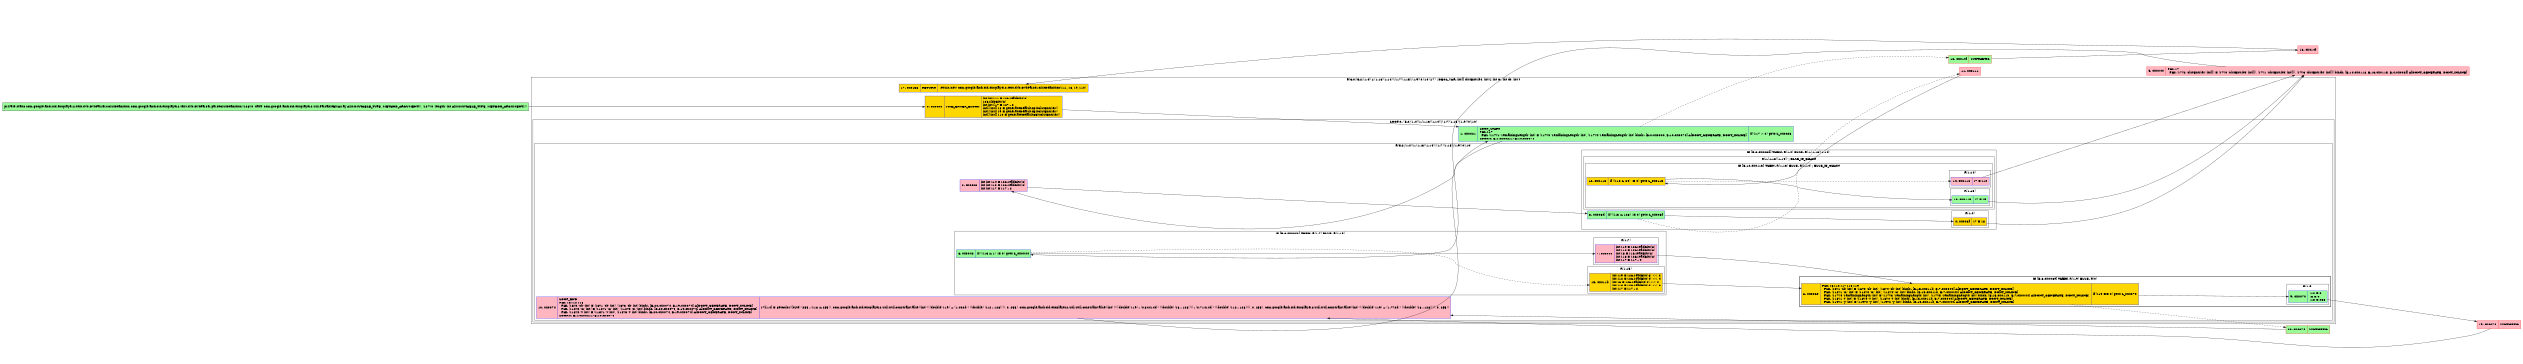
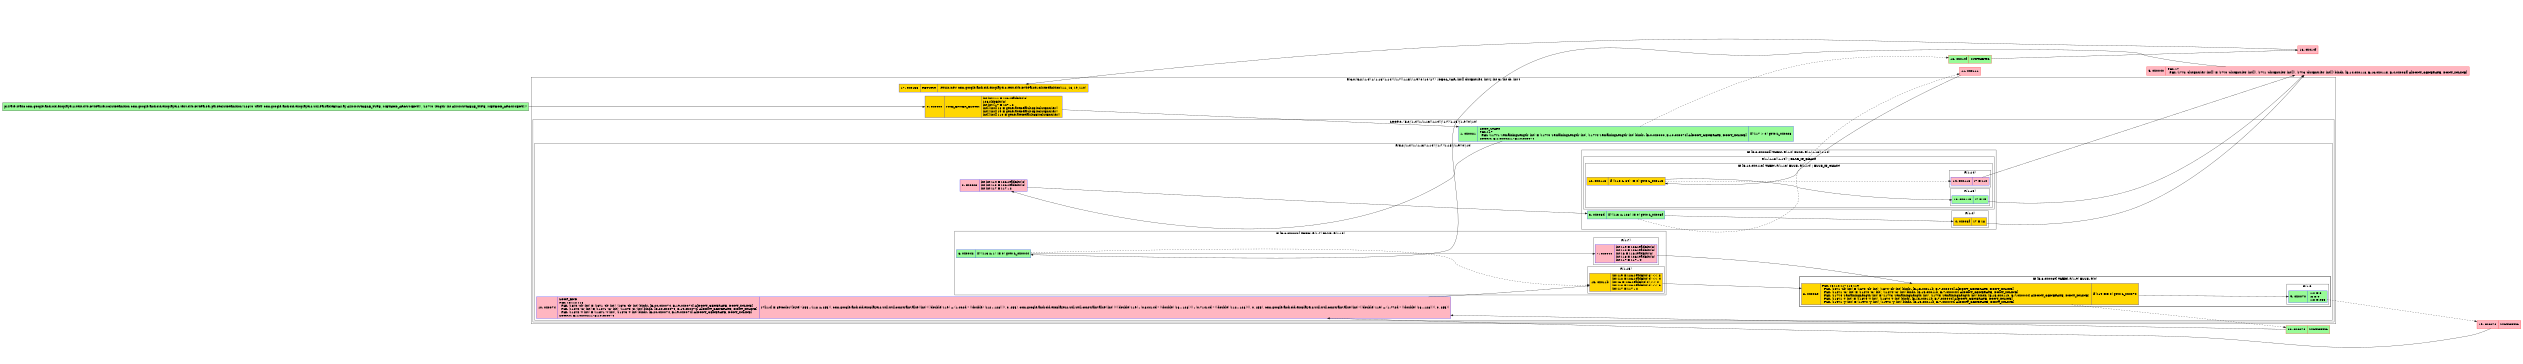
edge "9: 0x0070" -> "19: 0x0074": style solid -> dashed
edge "10: 0x0074" -> "1: 0x0021": now "10: 0x0074" -> "15: 0x011b"
